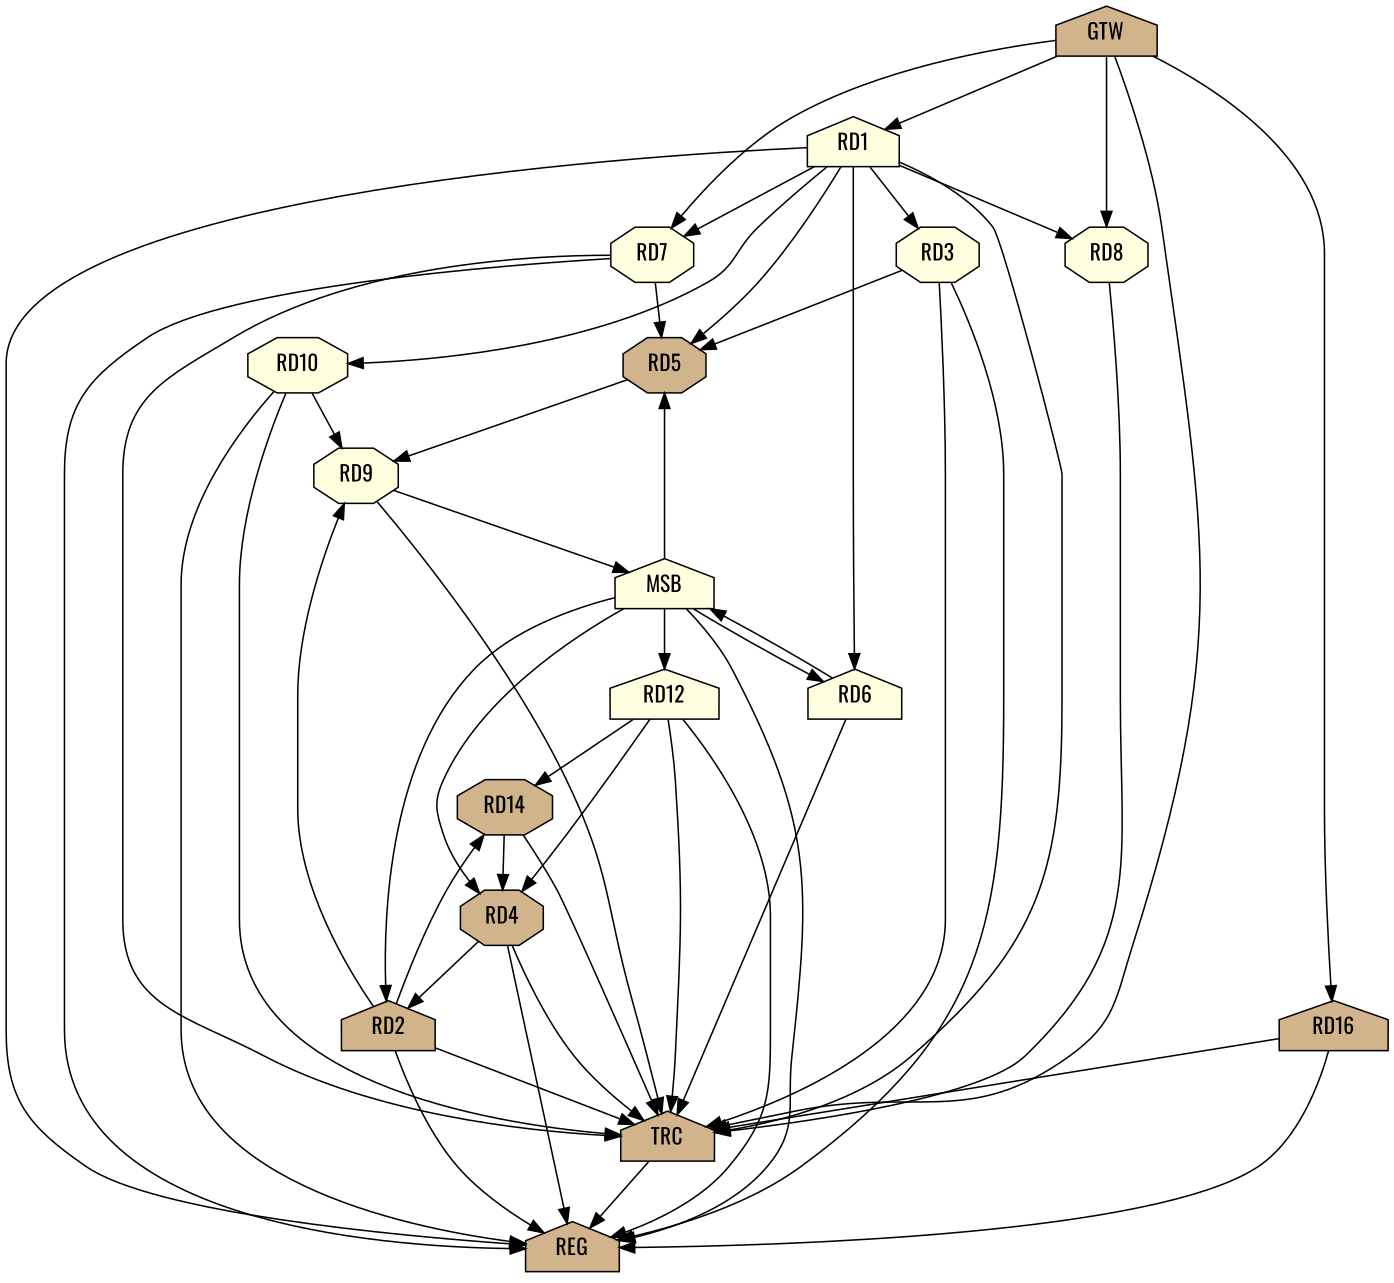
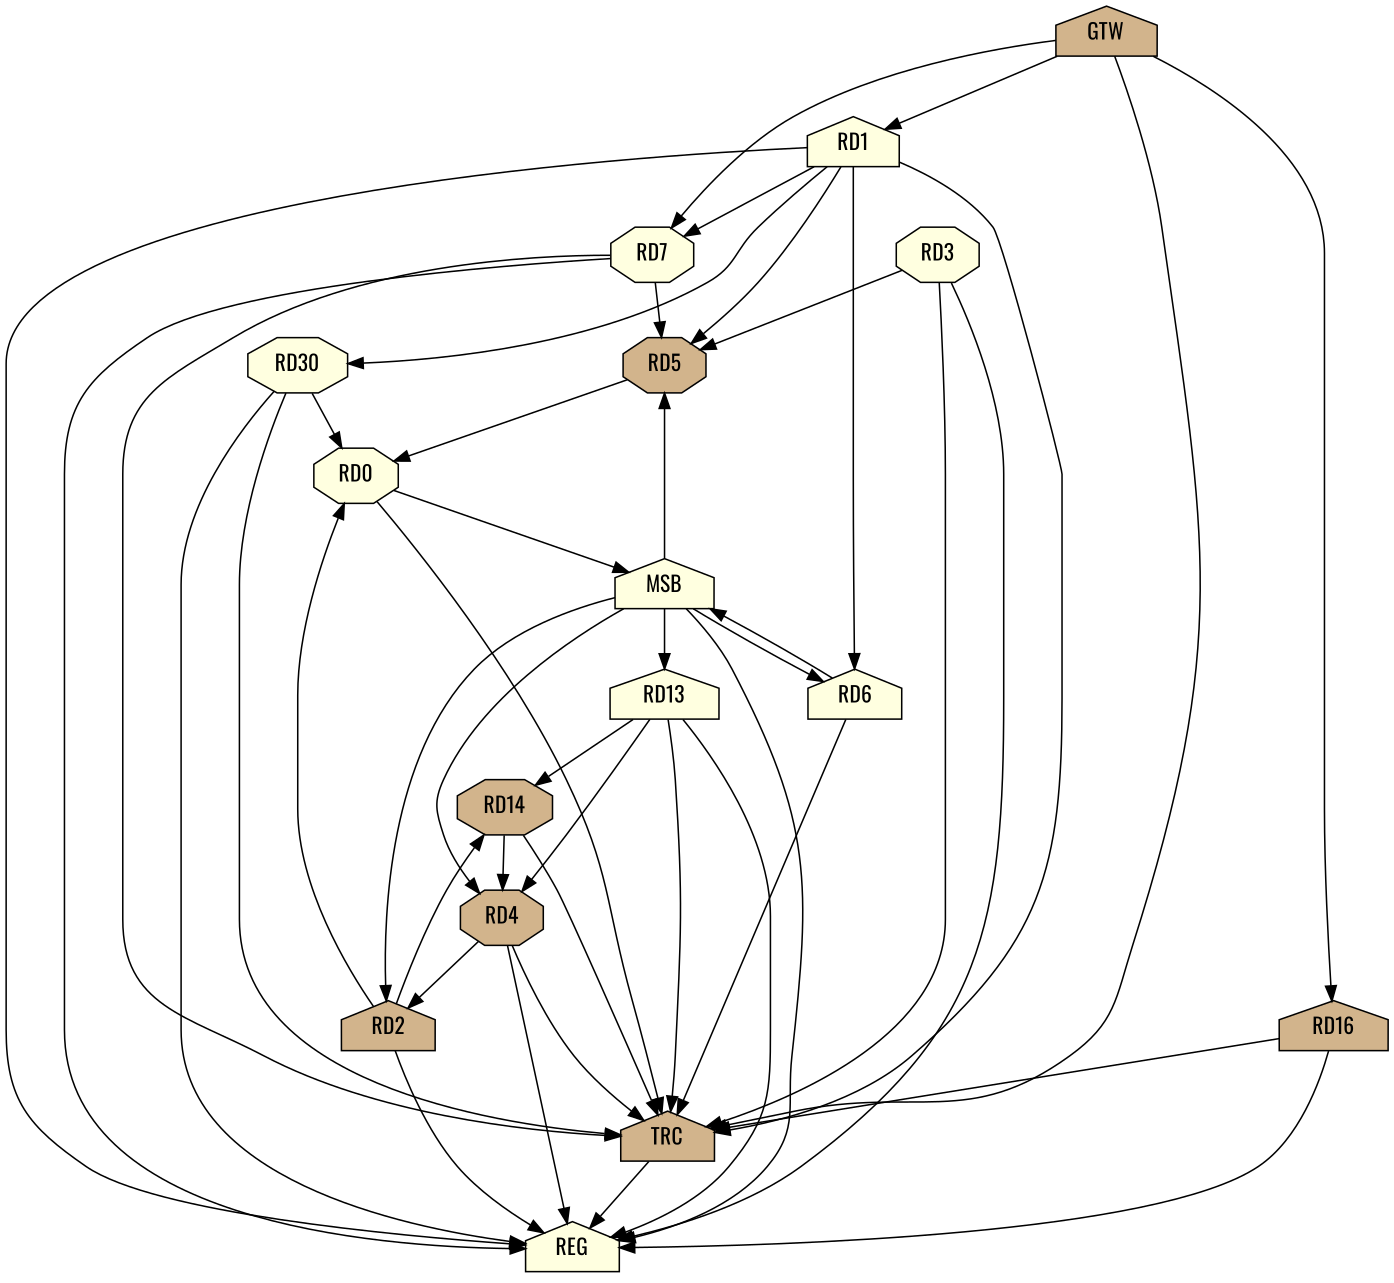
edge "RD1" -> "RD3": removed
node "RD8": removed
node "RD10": label "RD10" -> "RD30"
node "RD9": label "RD9" -> "RD0"
node "RD12": label "RD12" -> "RD13"
edge "RD2" -> "TRC": removed
node "REG": fillcolor tan -> lightyellow
